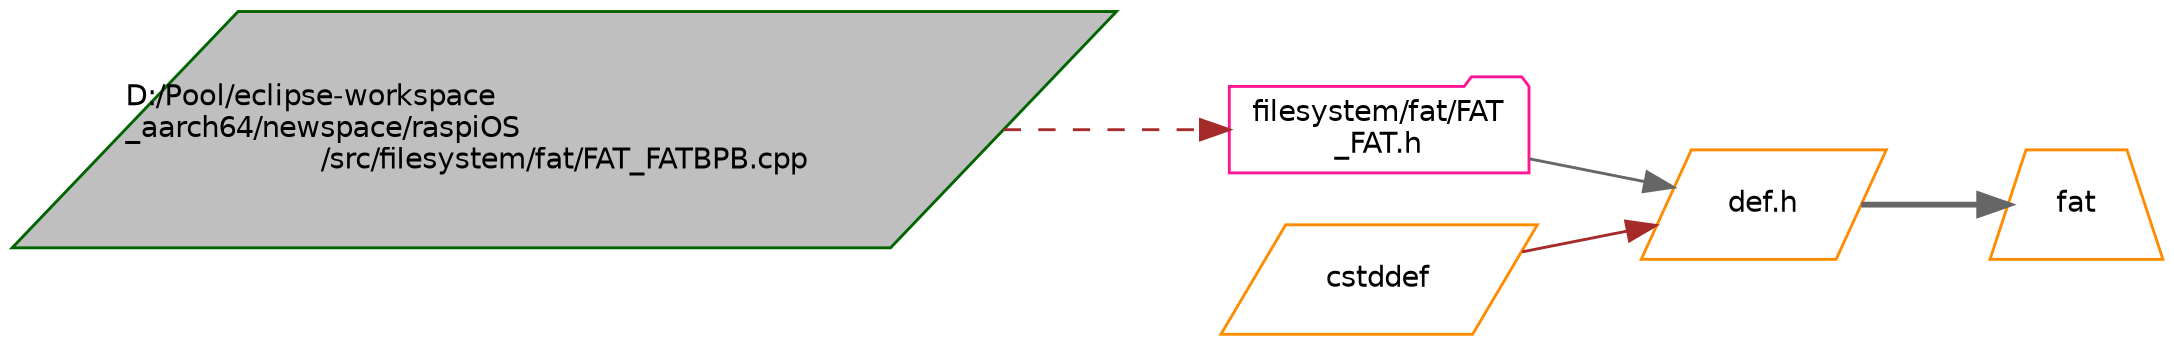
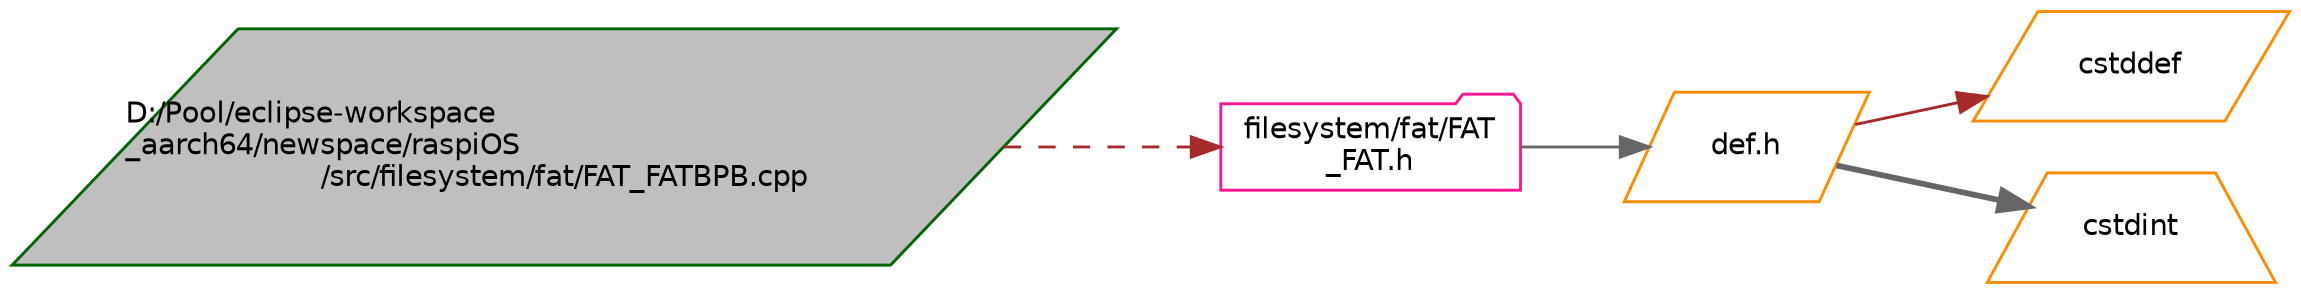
node "fat": label "fat" -> "cstdint"
edge "cstddef" -> "def.h": reversed
